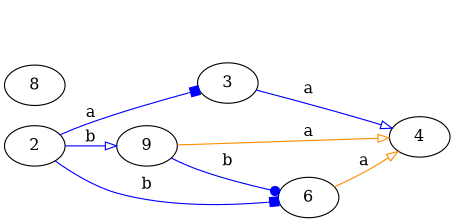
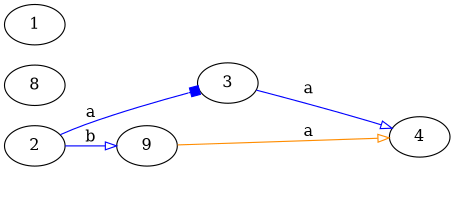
node "1": added
node "6": removed
